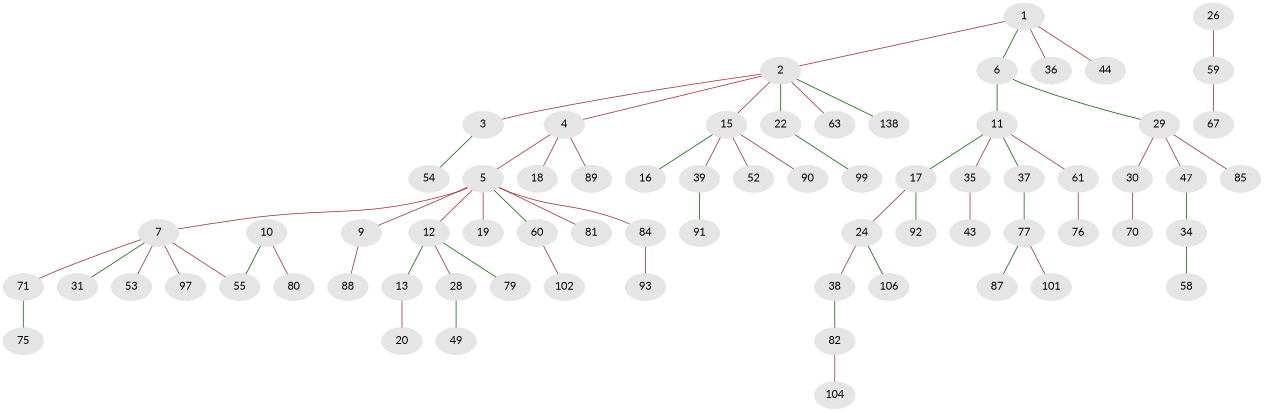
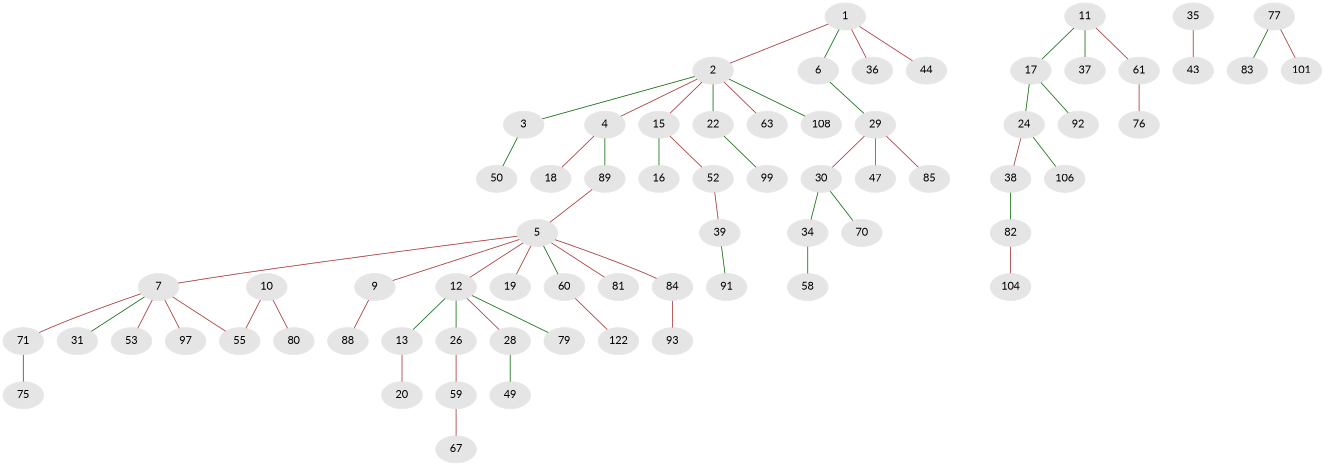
edge "2" -- "3": color brown -> darkgreen
edge "6" -- "11": removed
node "138": label "138" -> "108"
edge "4" -- "5": now "89" -- "5"
edge "4" -- "89": color brown -> darkgreen
edge "15" -- "39": now "52" -- "39"
edge "11" -- "35": removed
node "54": label "54" -> "50"
node "90": removed
edge "17" -- "24": color brown -> darkgreen
edge "37" -- "77": removed
edge "30" -- "70": color brown -> darkgreen
edge "47" -- "34": now "30" -- "34"
edge "10" -- "55": color darkgreen -> brown
node "102": label "102" -> "122"
node "87": label "87" -> "83"
edge "12" -- "26": added
